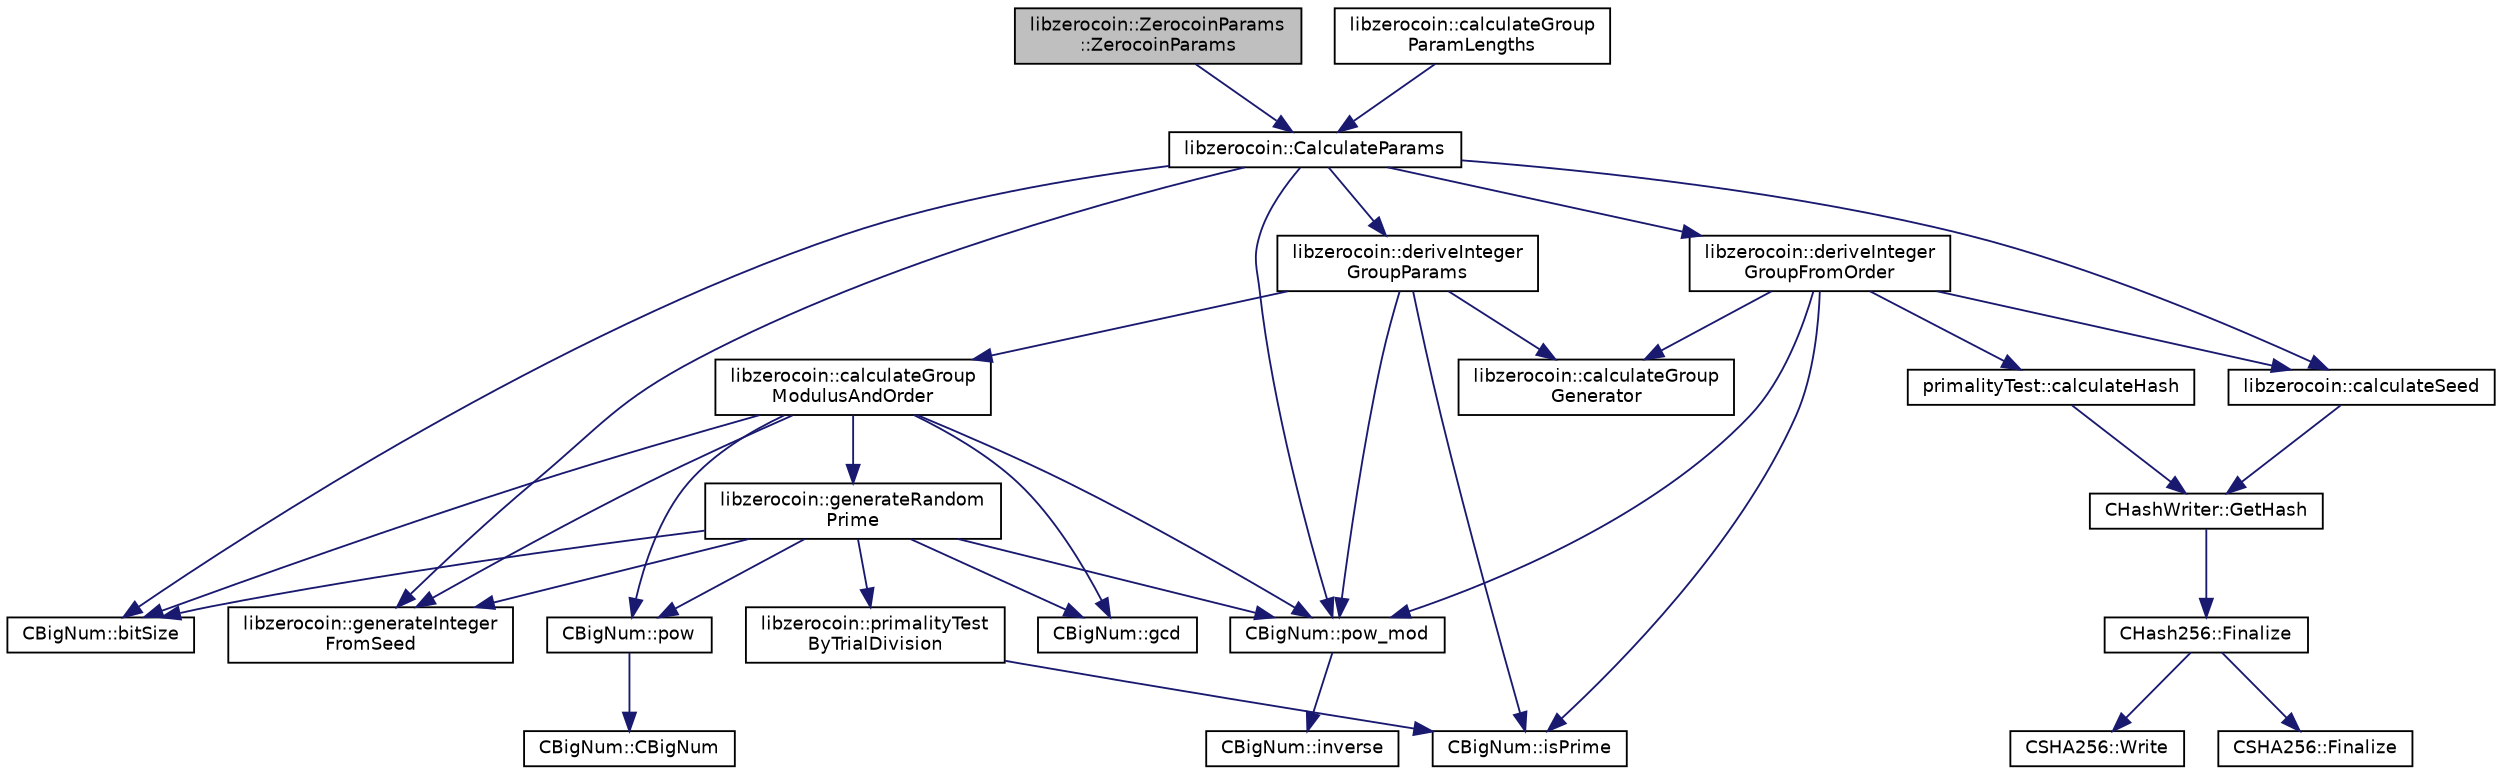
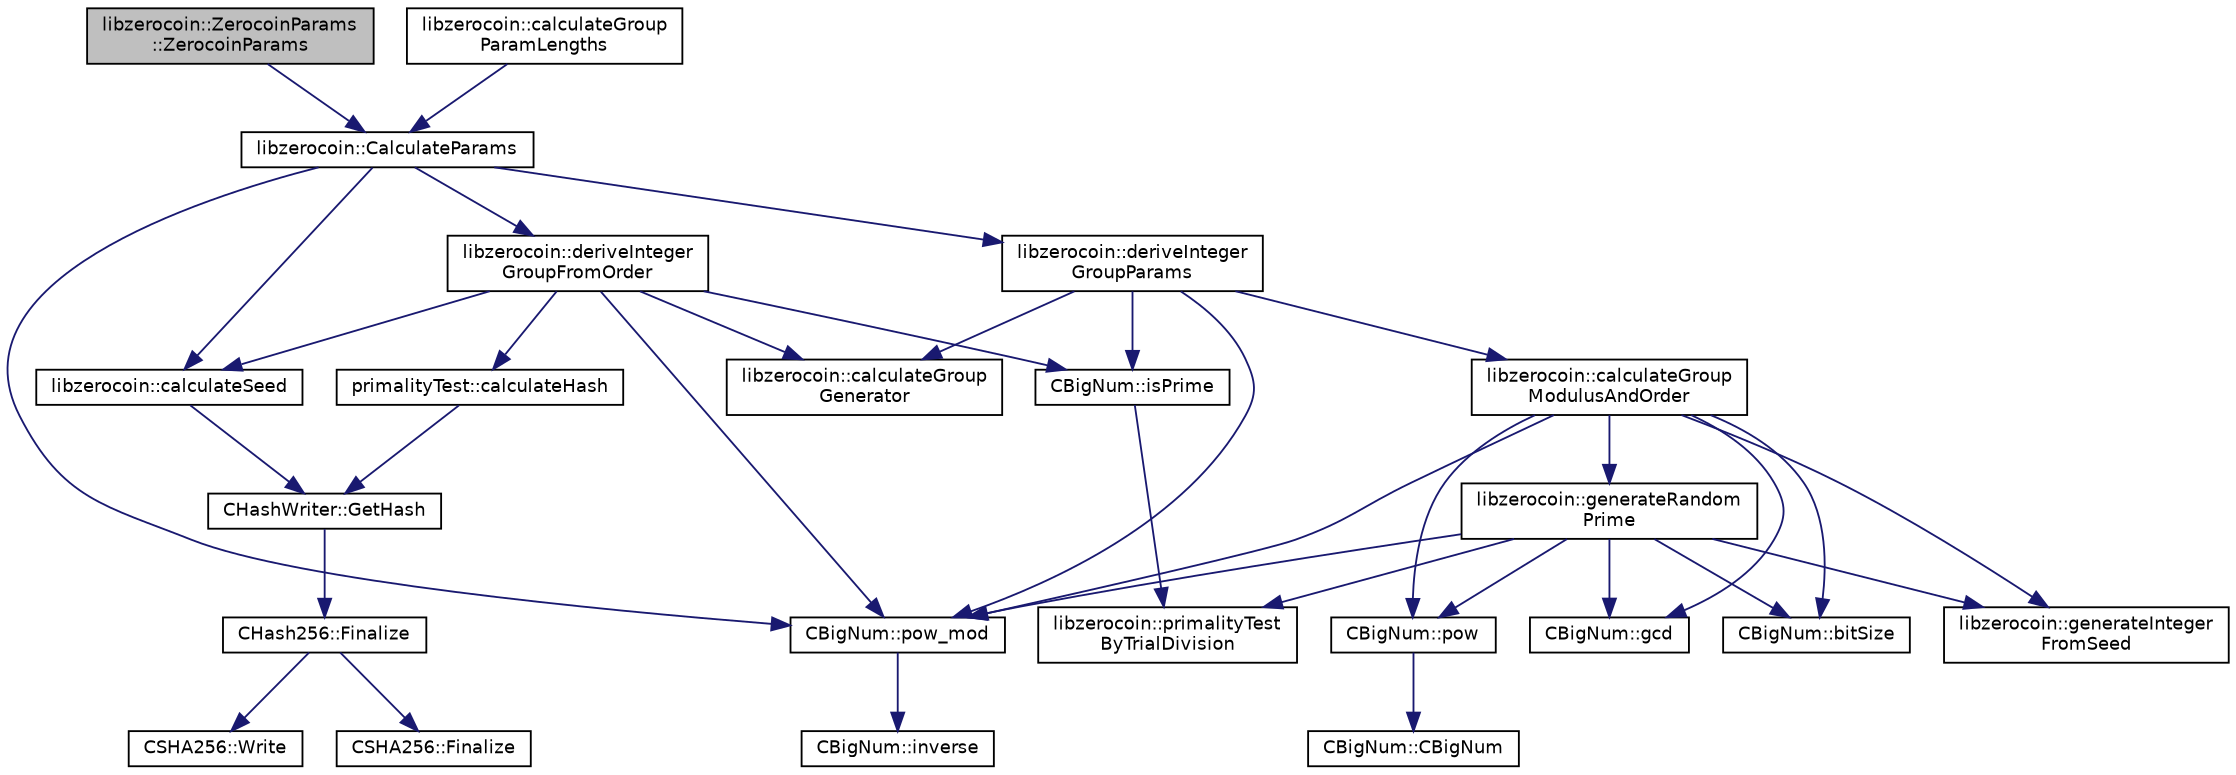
edge "libzerocoin::CalculateParams" -> "libzerocoin::generateInteger FromSeed": removed
edge "libzerocoin::CalculateParams" -> "CBigNum::bitSize": removed
edge "libzerocoin::primalityTest ByTrialDivision" -> "CBigNum::isPrime": reversed
